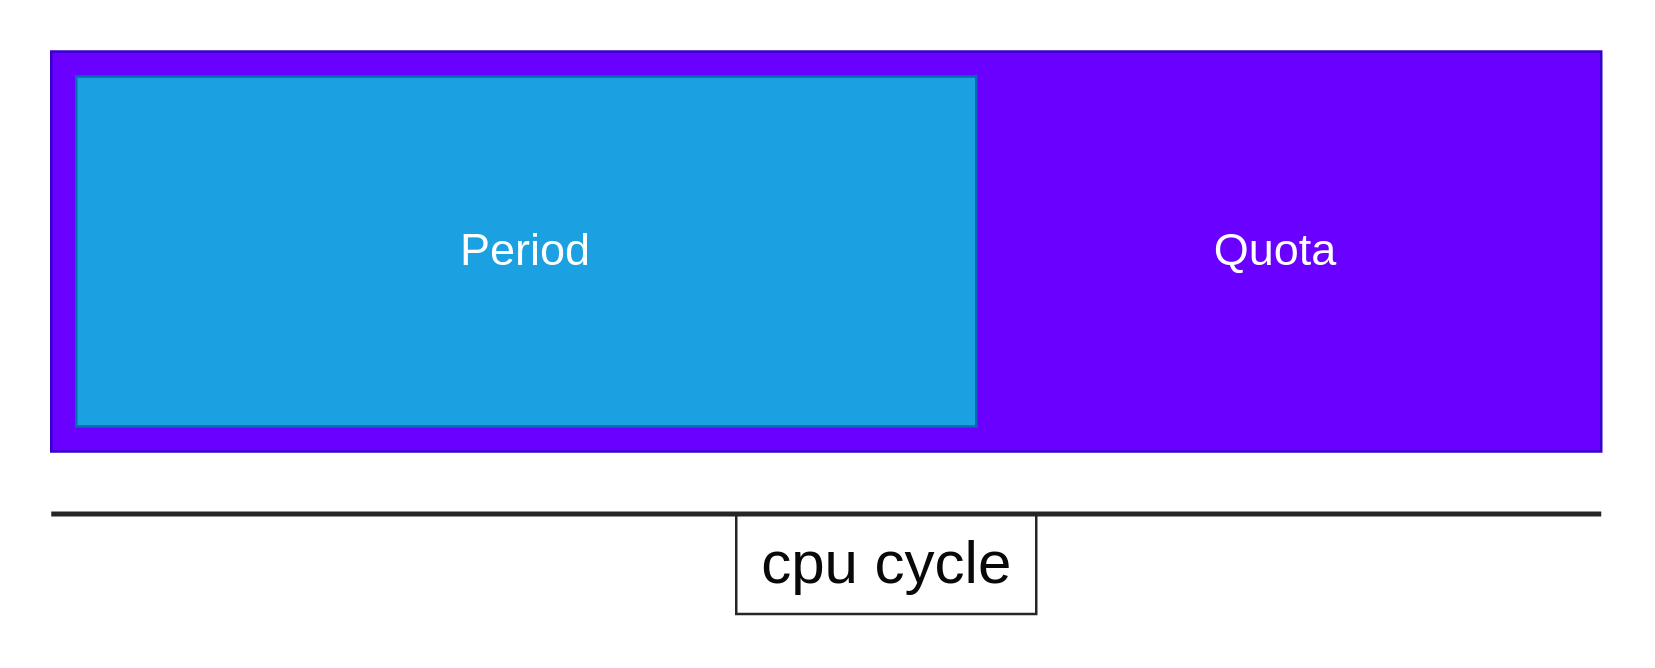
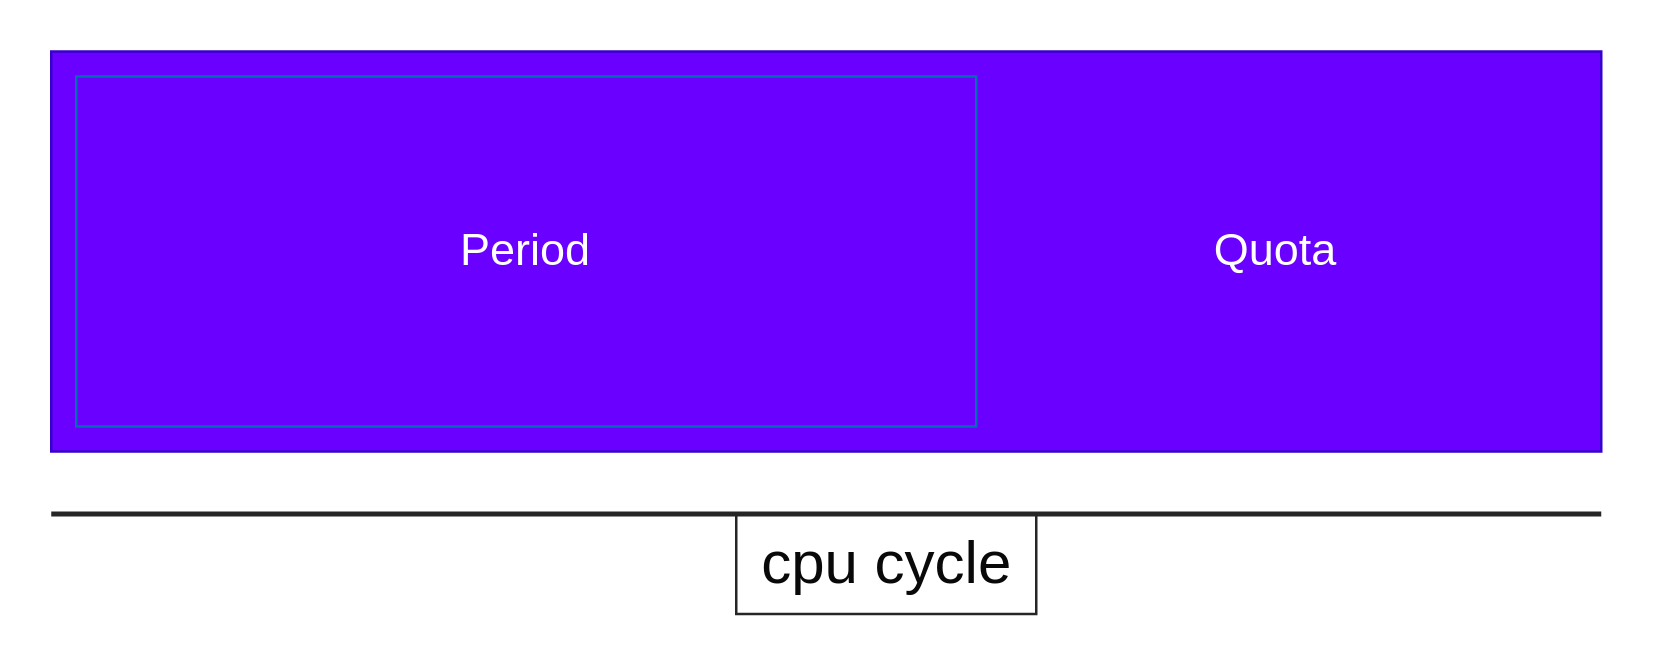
node "Period": fillcolor #1ba1e2 -> #6a00ff
